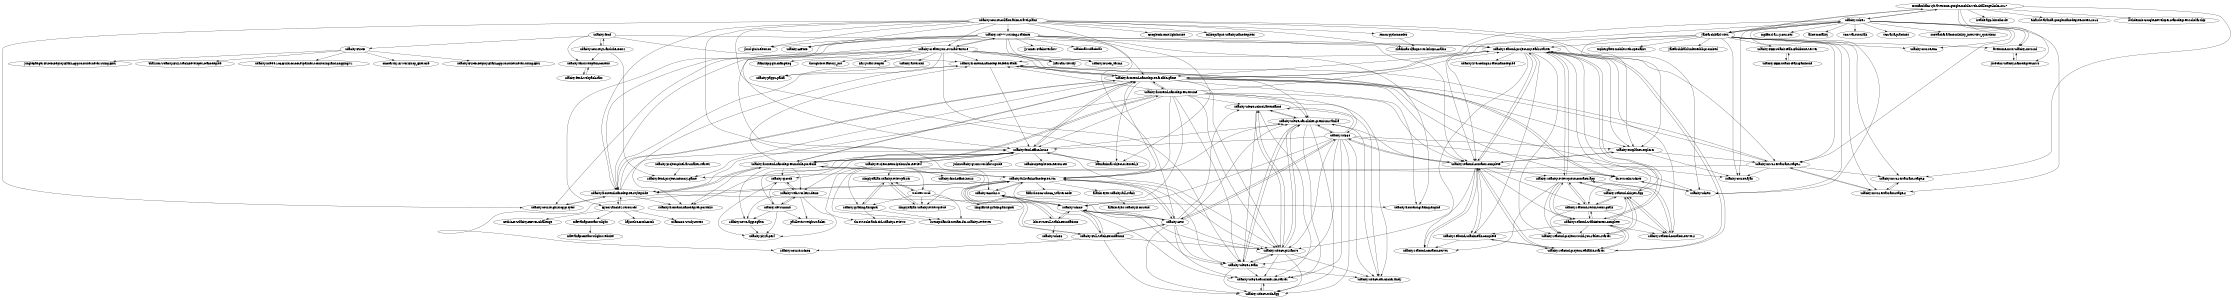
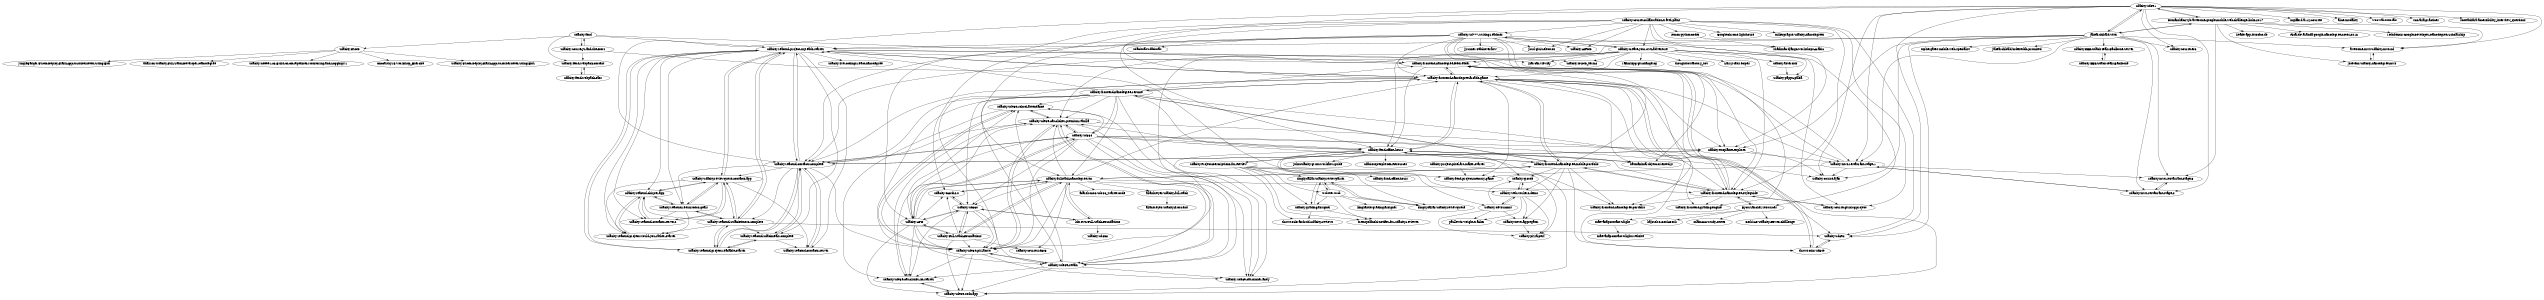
node "hajczek/e-Book-Book": label "hajczek/e-Book-Book" -> "hajczek/e-Cook-Book"
edge "udacity/reactnd-UdaciFitness-complete" -> "udacity/reactnd-contacts-server2": now "udacity/reactnd-UdaciFitness-complete" -> "udacity/ud892"
